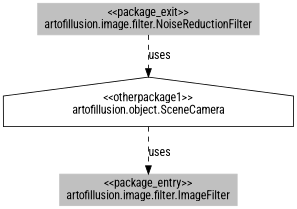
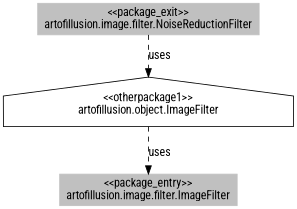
node "<<otherpackage1>> artofillusion.object.SceneCamera": label "<<otherpackage1>> artofillusion.object.SceneCamera" -> "<<otherpackage1>> artofillusion.object.ImageFilter"
